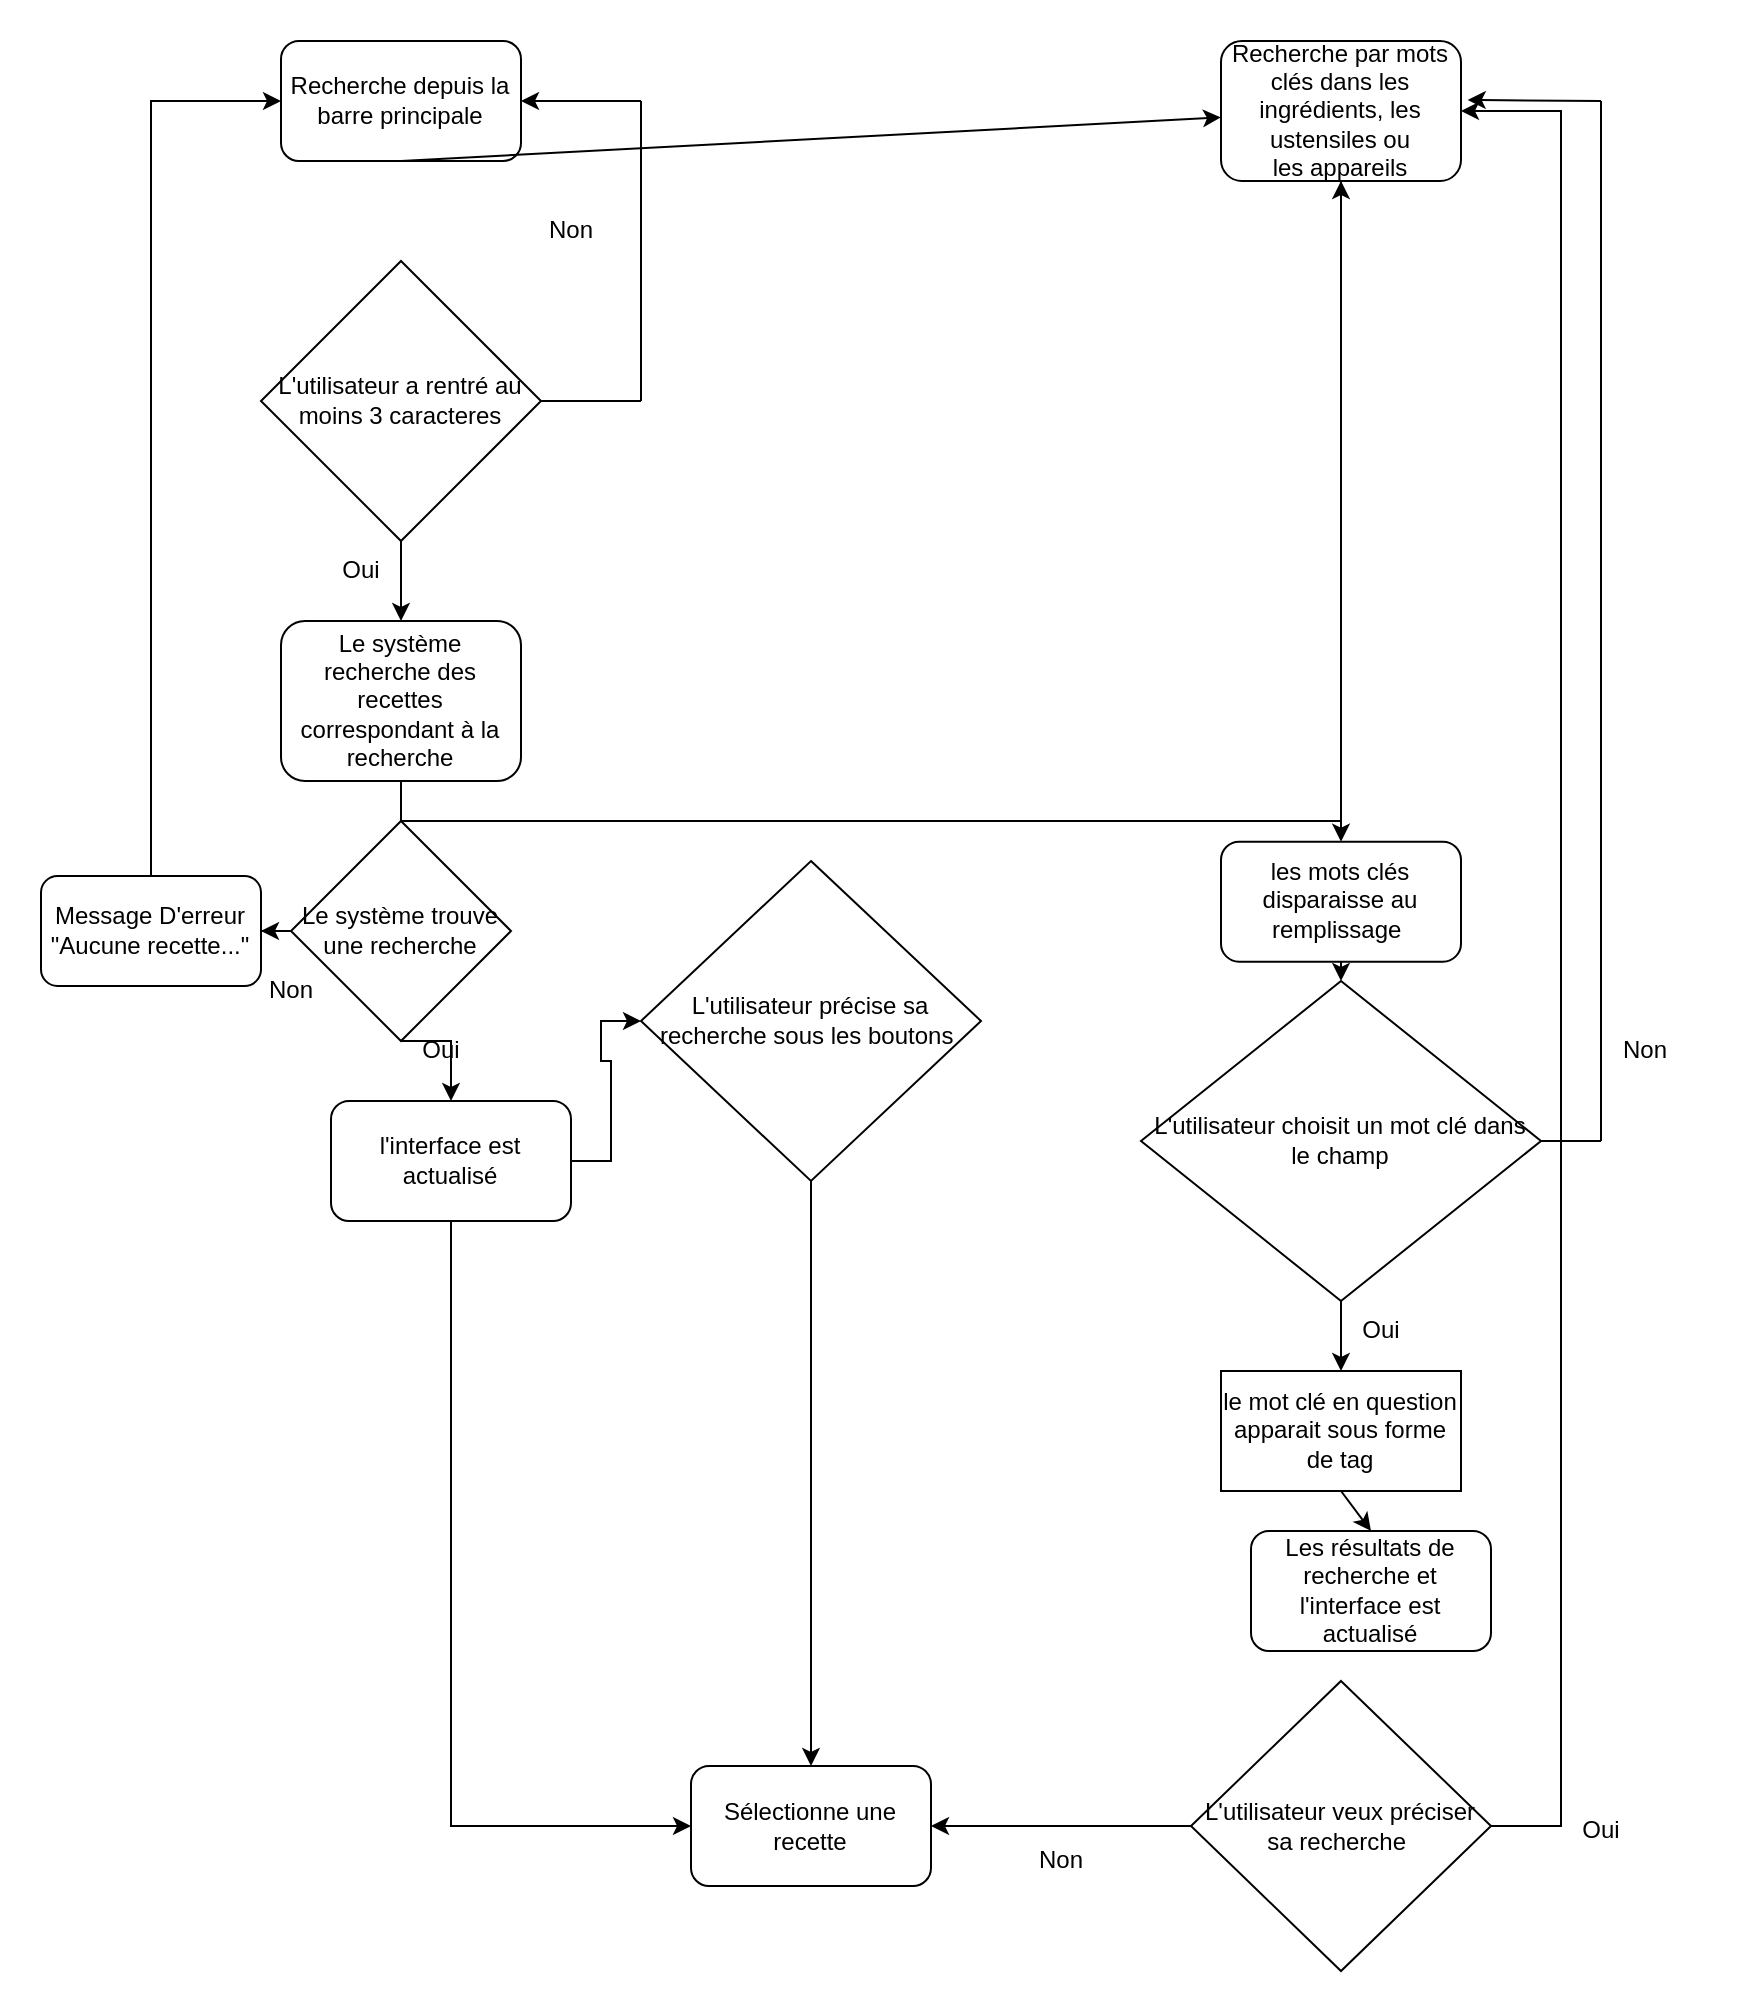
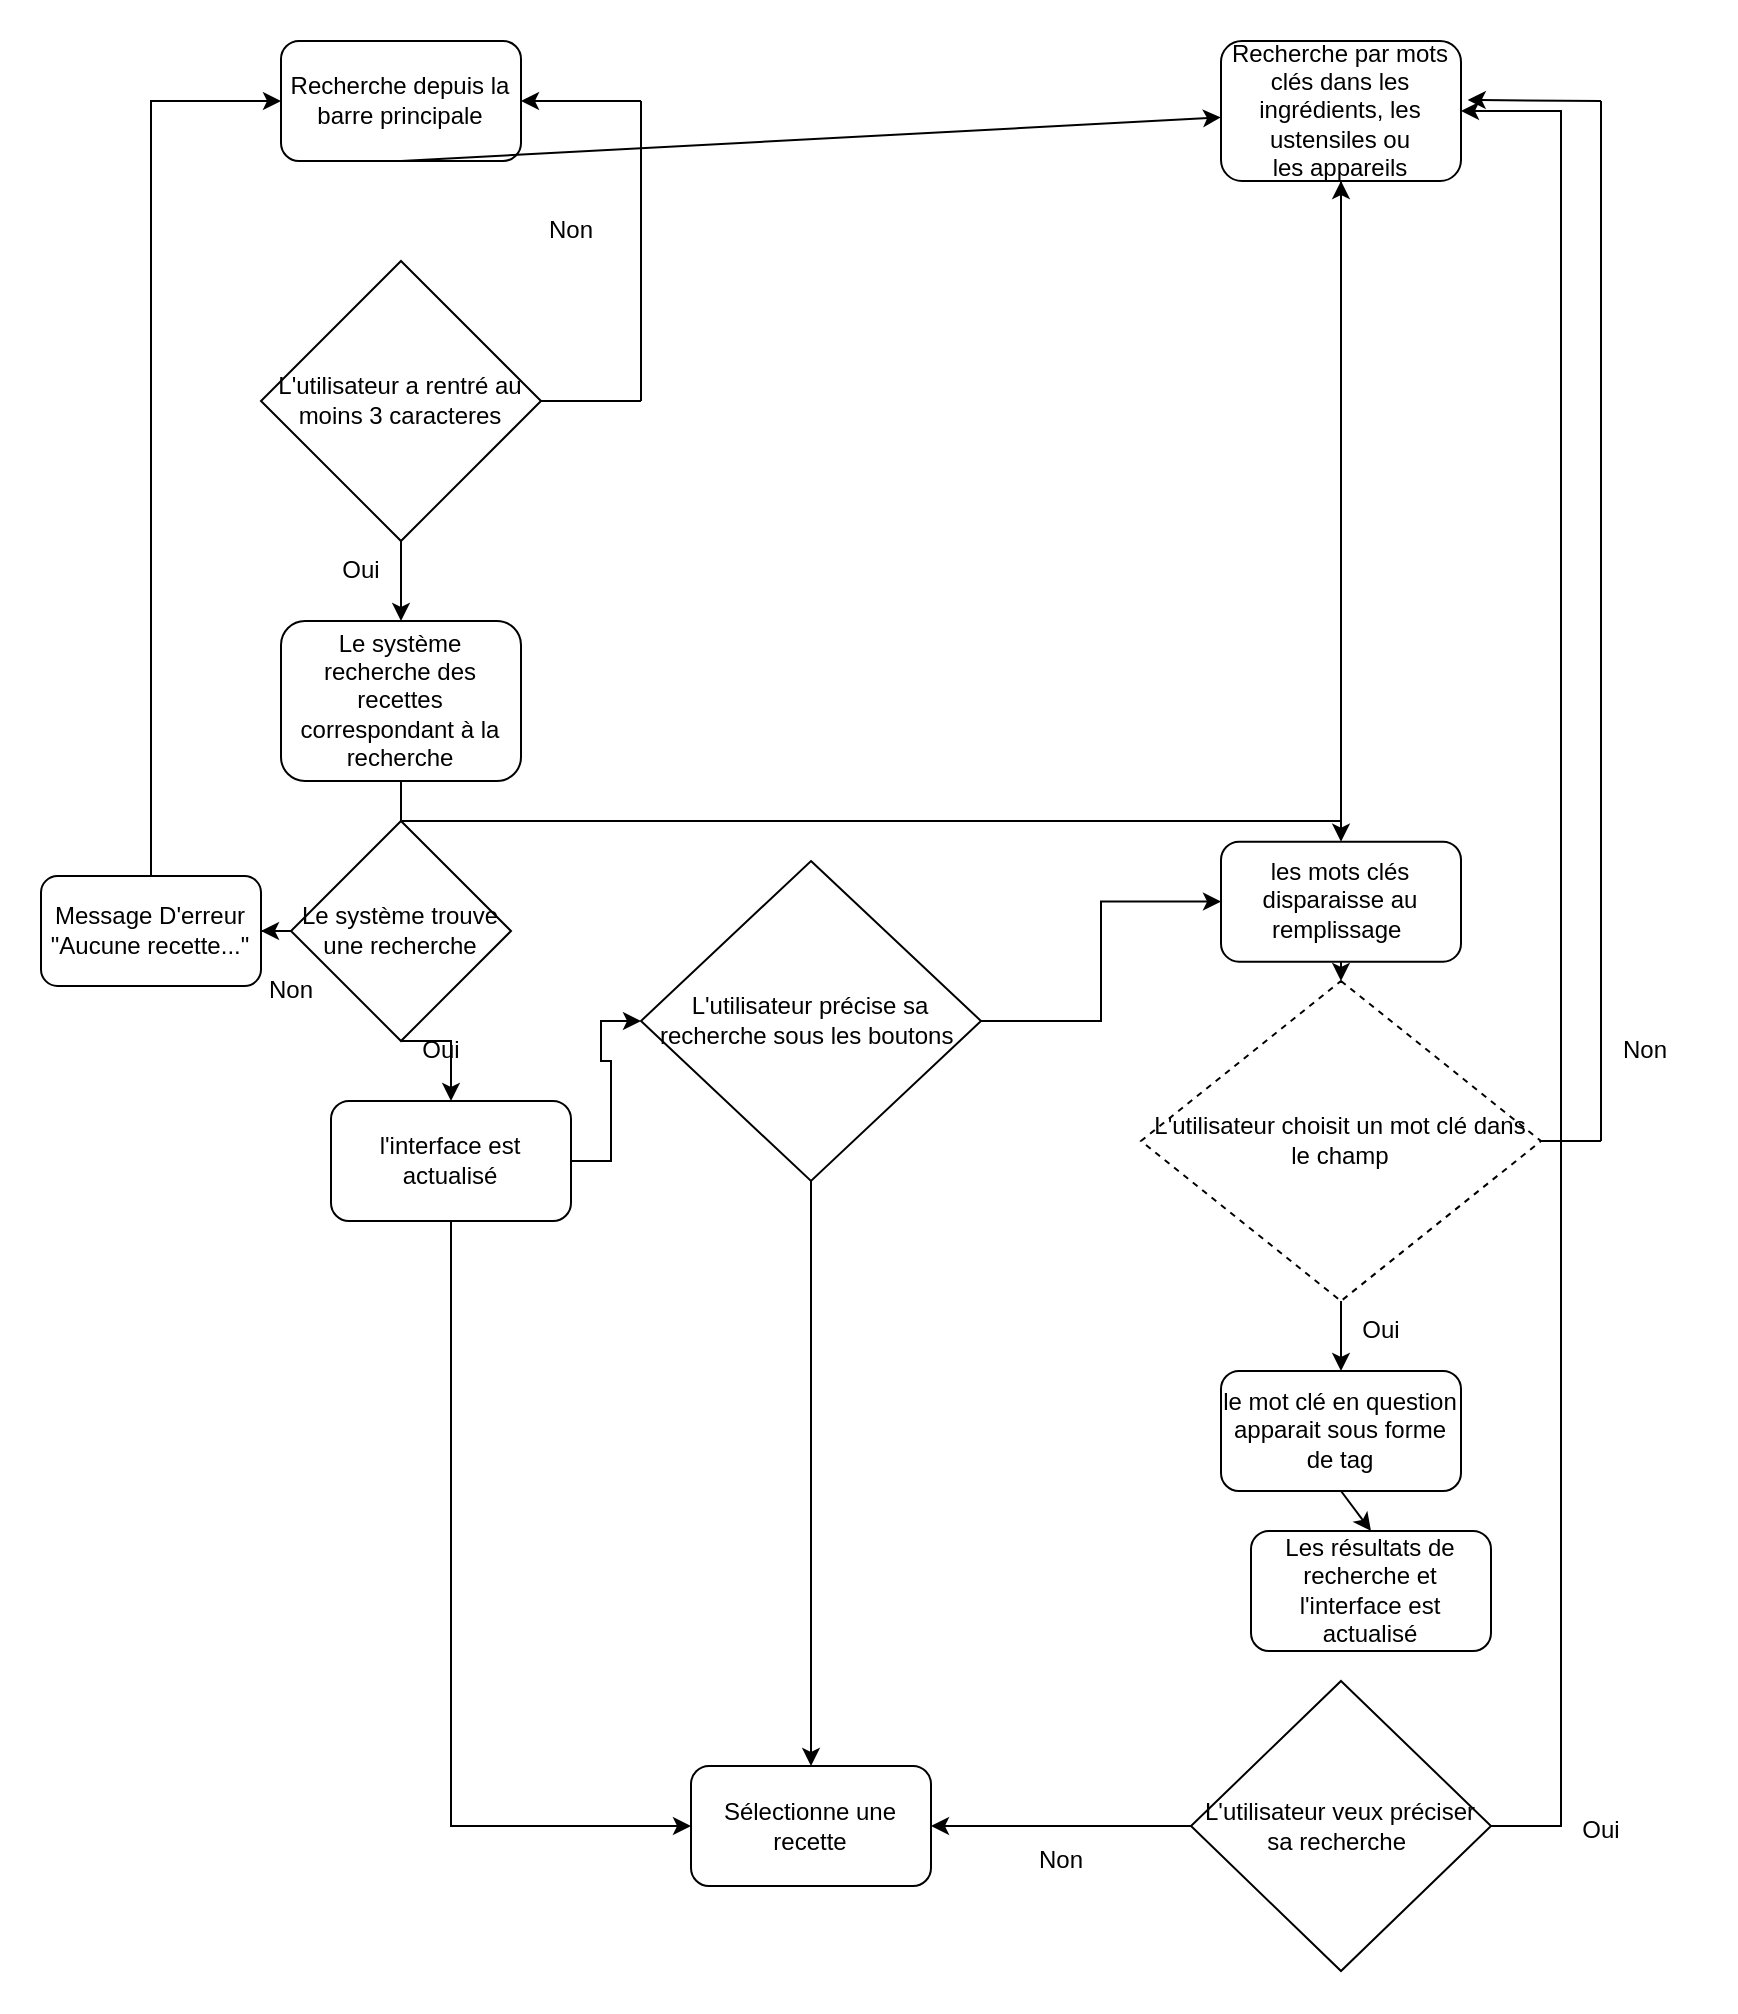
edge "L'utilisateur précise sa recherche sous les boutons" -> "les mots clés disparaisse au remplissage": added
node "L'utilisateur choisit un mot clé dans le champ": style solid -> dashed
node "le mot clé en question apparait sous forme de tag": shape rectangle -> rounded rectangle
